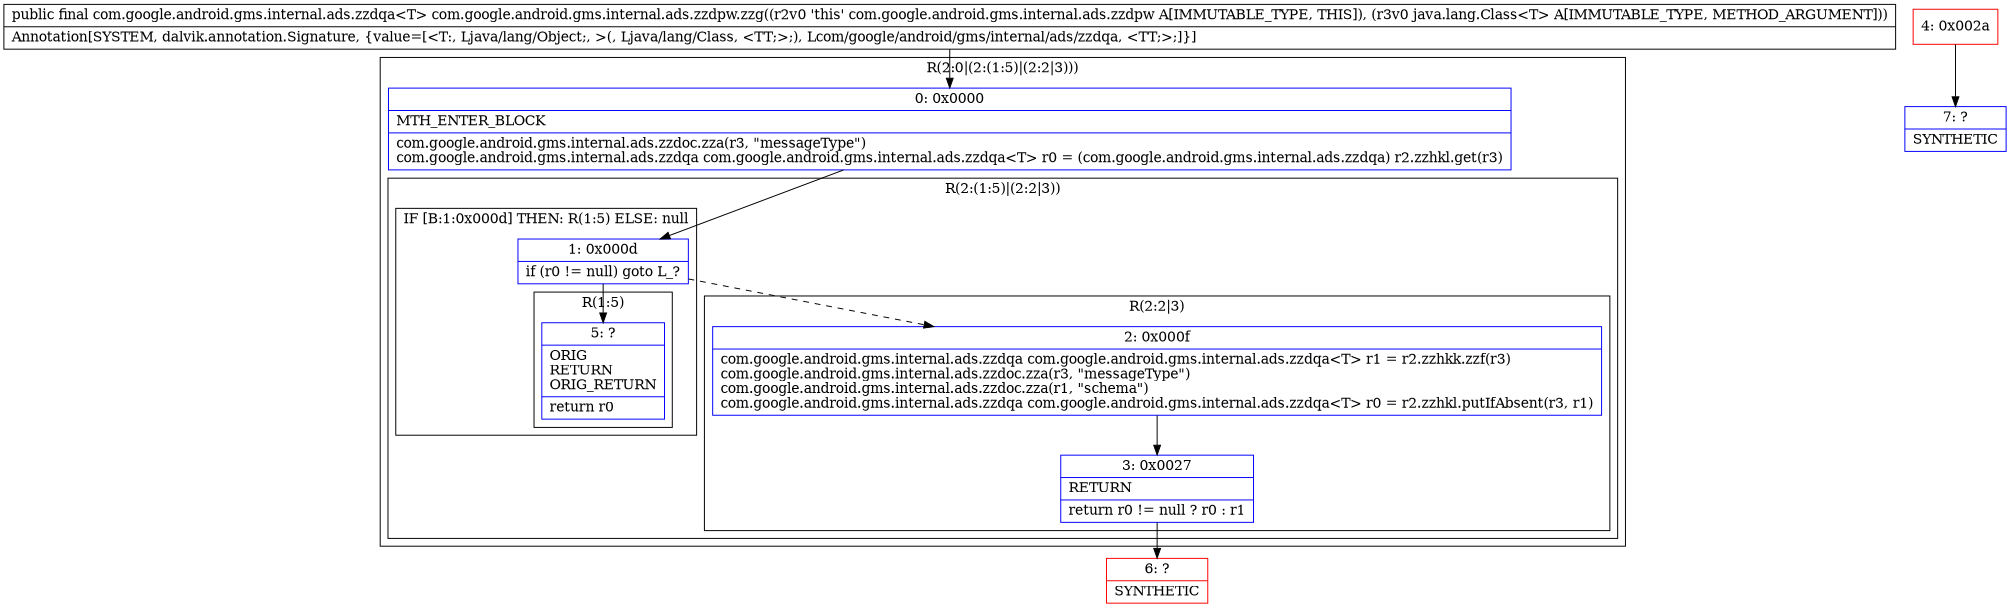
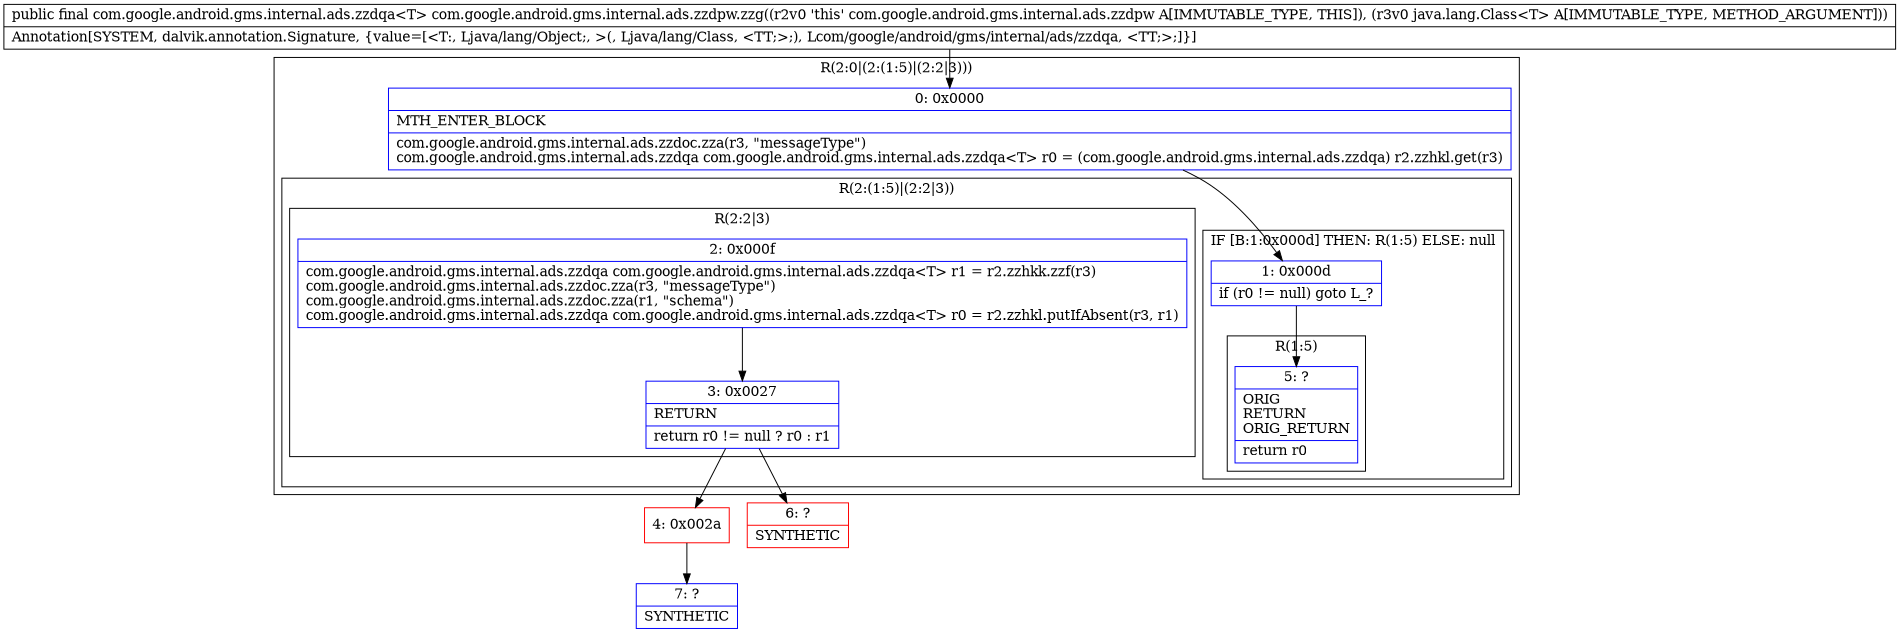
edge "1: 0x000d" -> "2: 0x000f": removed
edge "3: 0x0027" -> "4: 0x002a": added
